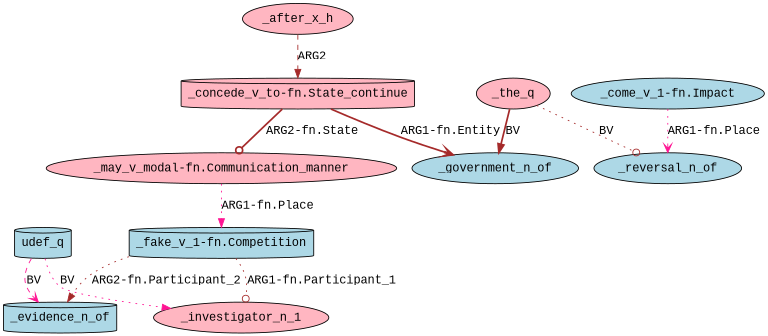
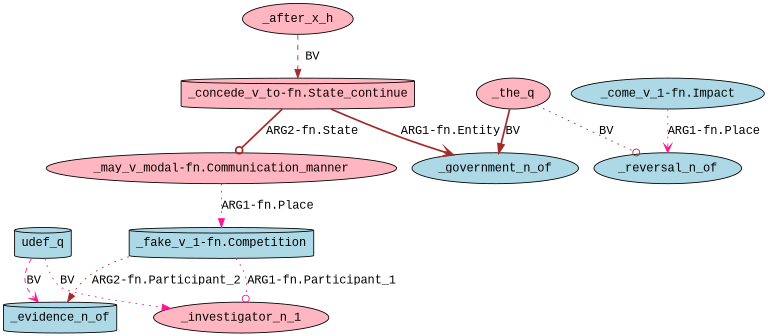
edge "_after_x_h" -> "_concede_v_to-fn.State_continue": label "ARG2" -> "BV"
edge "_fake_v_1-fn.Competition" -> "_investigator_n_1": color brown -> deeppink
